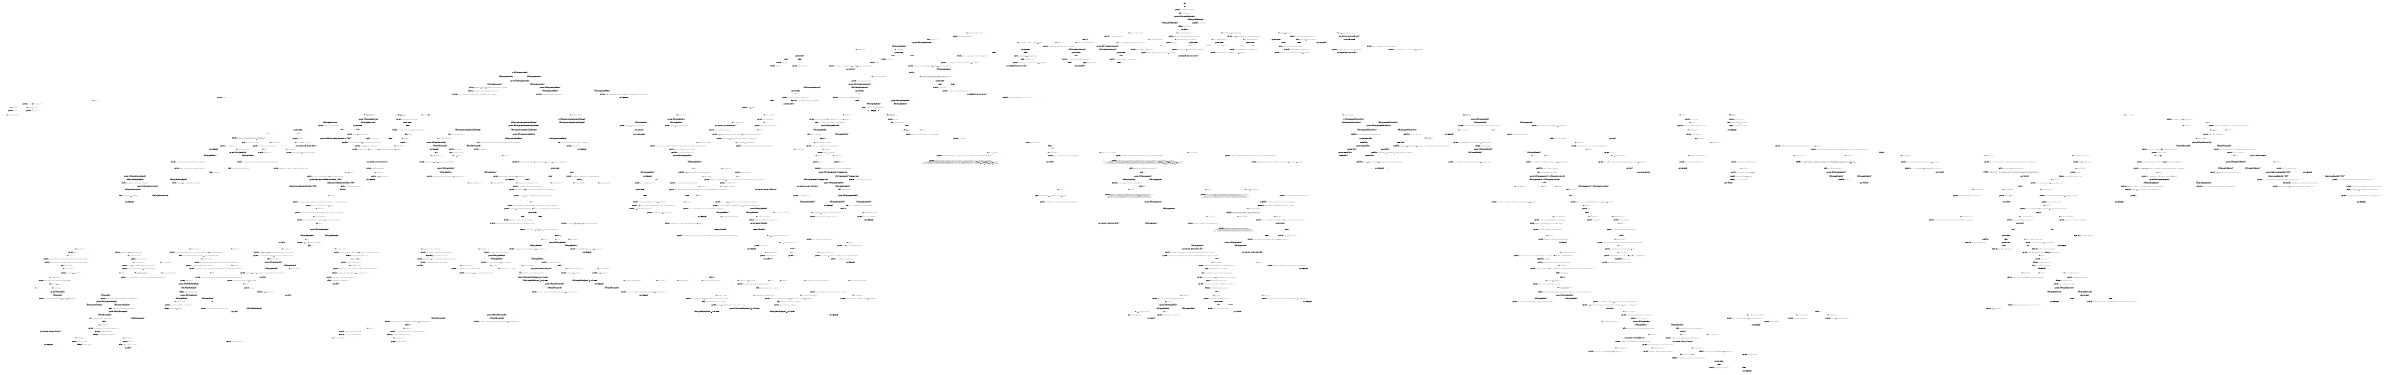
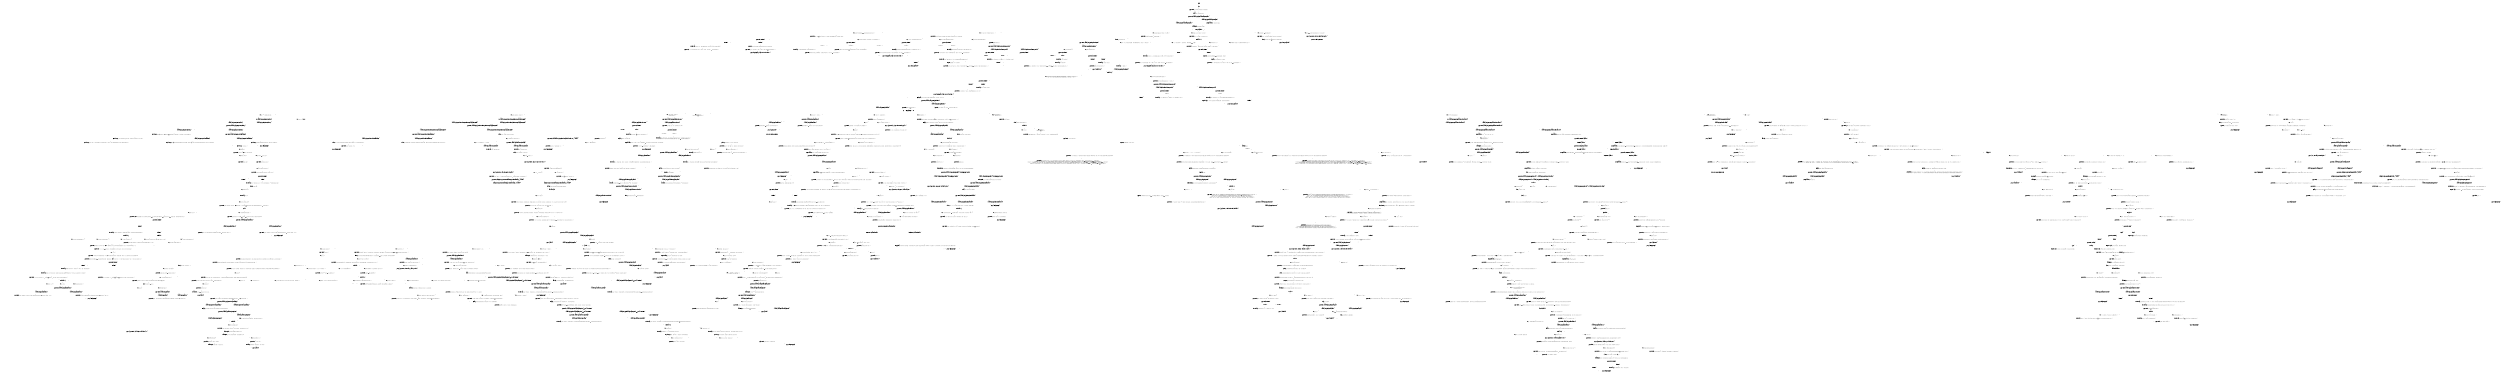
node "You: 那个……（想起跟你很亲近的东西）": added
node "Conceptualization()": label "Conceptualization()" -> "IsEvening()"
